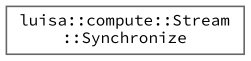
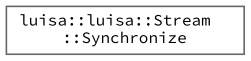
node "luisa::compute::Stream ::Synchronize": label "luisa::compute::Stream ::Synchronize" -> "luisa::luisa::Stream ::Synchronize"
